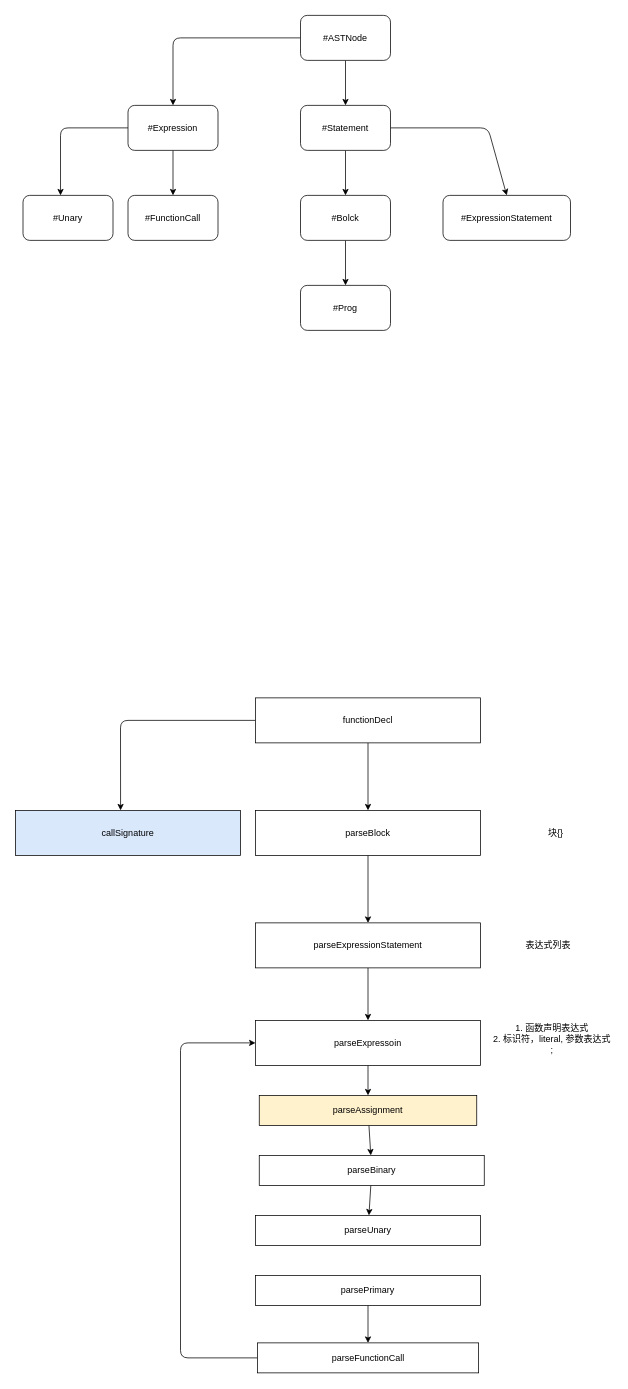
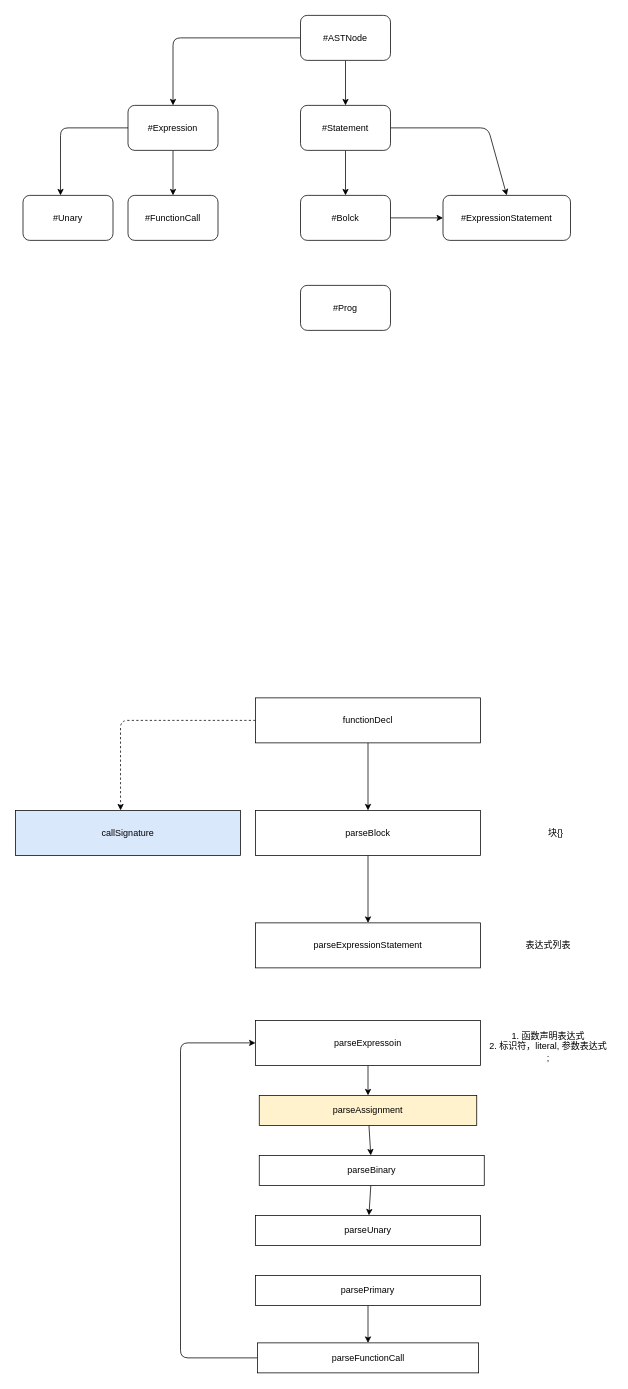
edge "#Bolck" -> "#Prog": now "#Bolck" -> "#ExpressionStatement"
edge "functionDecl" -> "callSignature": style solid -> dashed
edge "parseExpressionStatement" -> "parseExpressoin": removed
node "1. 函数声明表达式 2. 标识符，literal, 参数表达式 ;": moved (552, 1039) -> (548, 1047)
